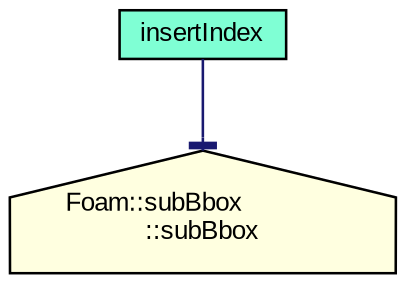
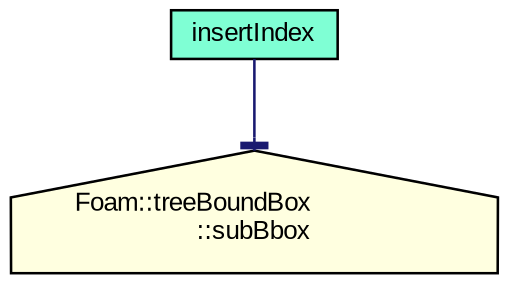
node "Foam::subBbox ::subBbox": label "Foam::subBbox ::subBbox" -> "Foam::treeBoundBox ::subBbox"
